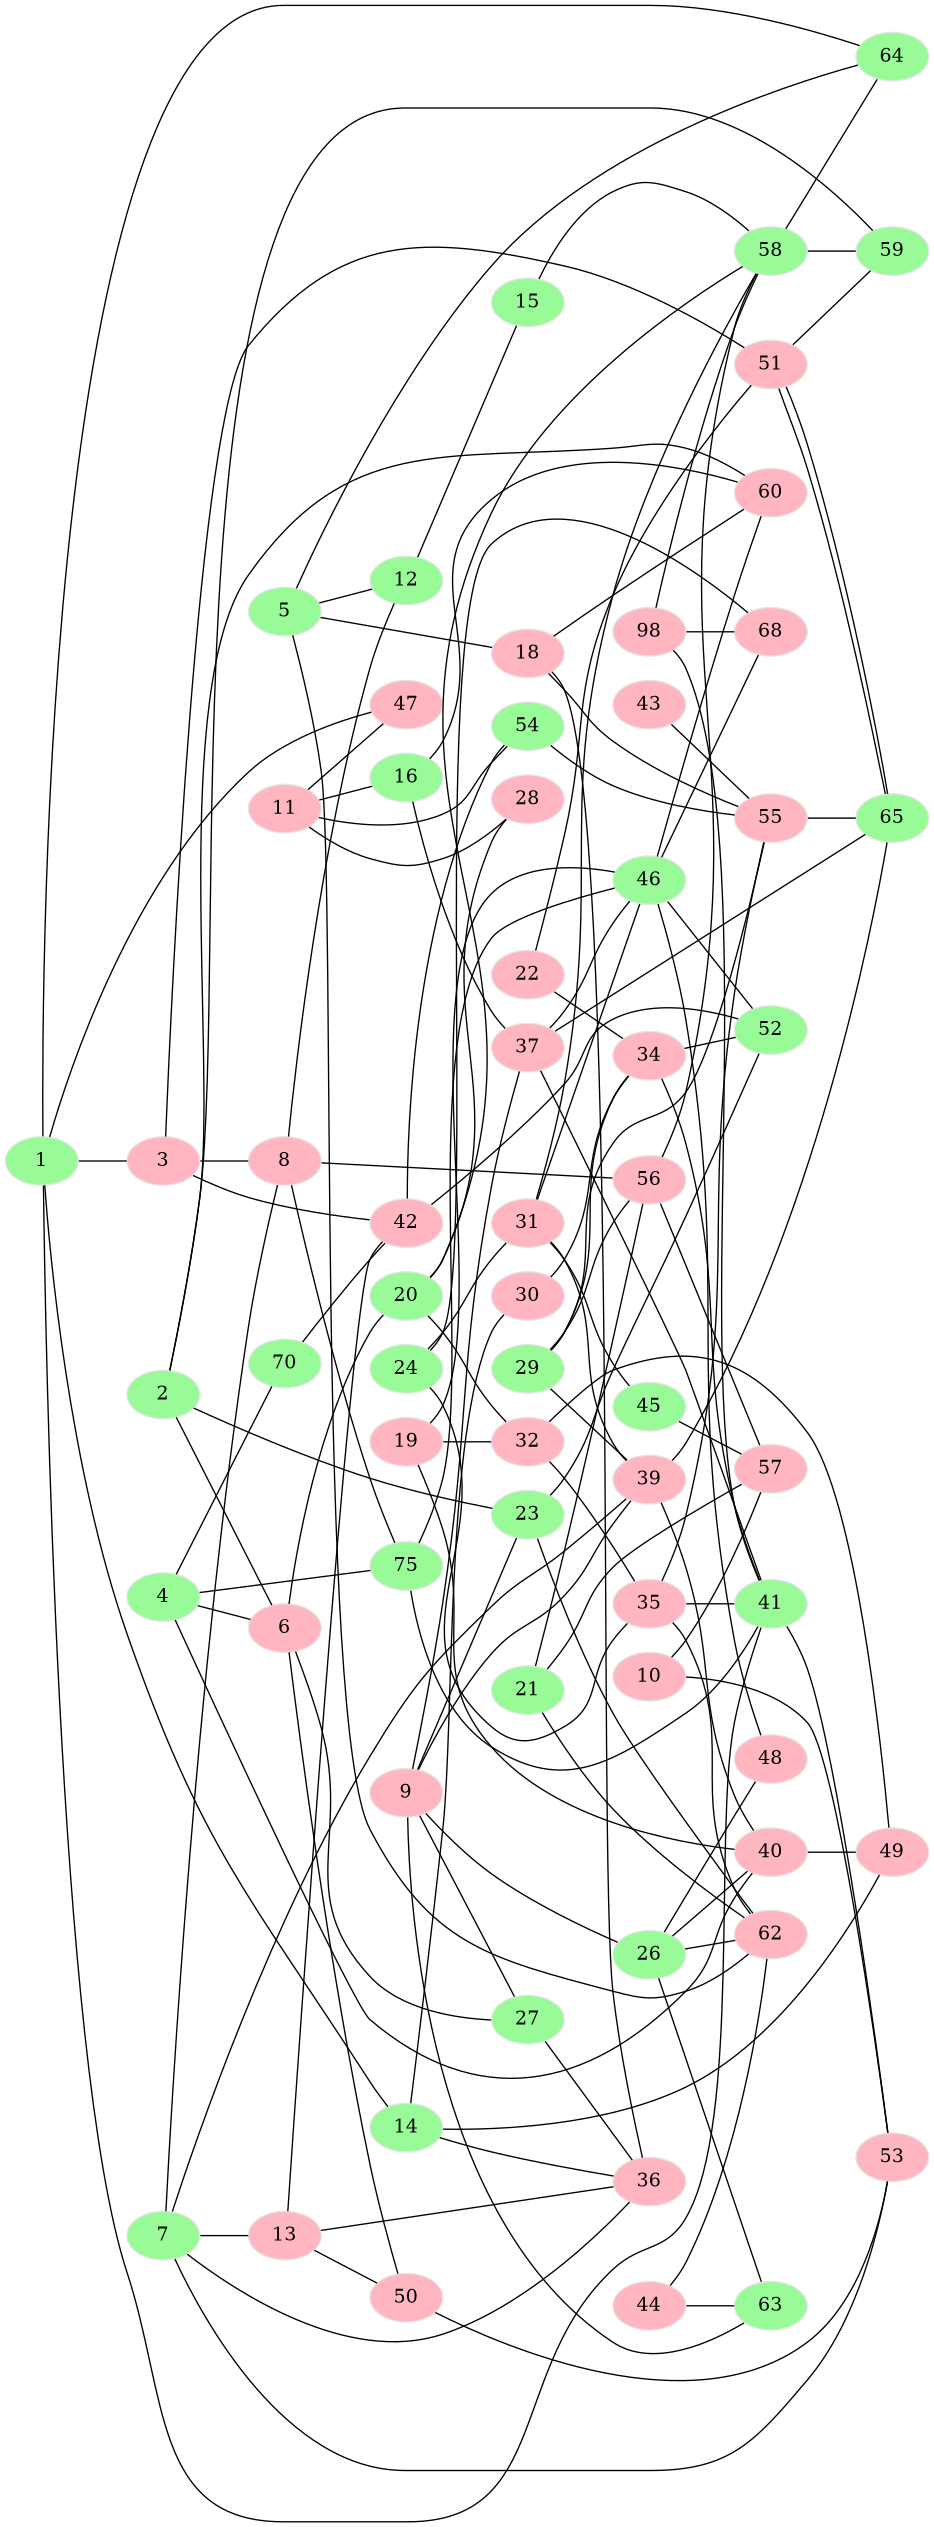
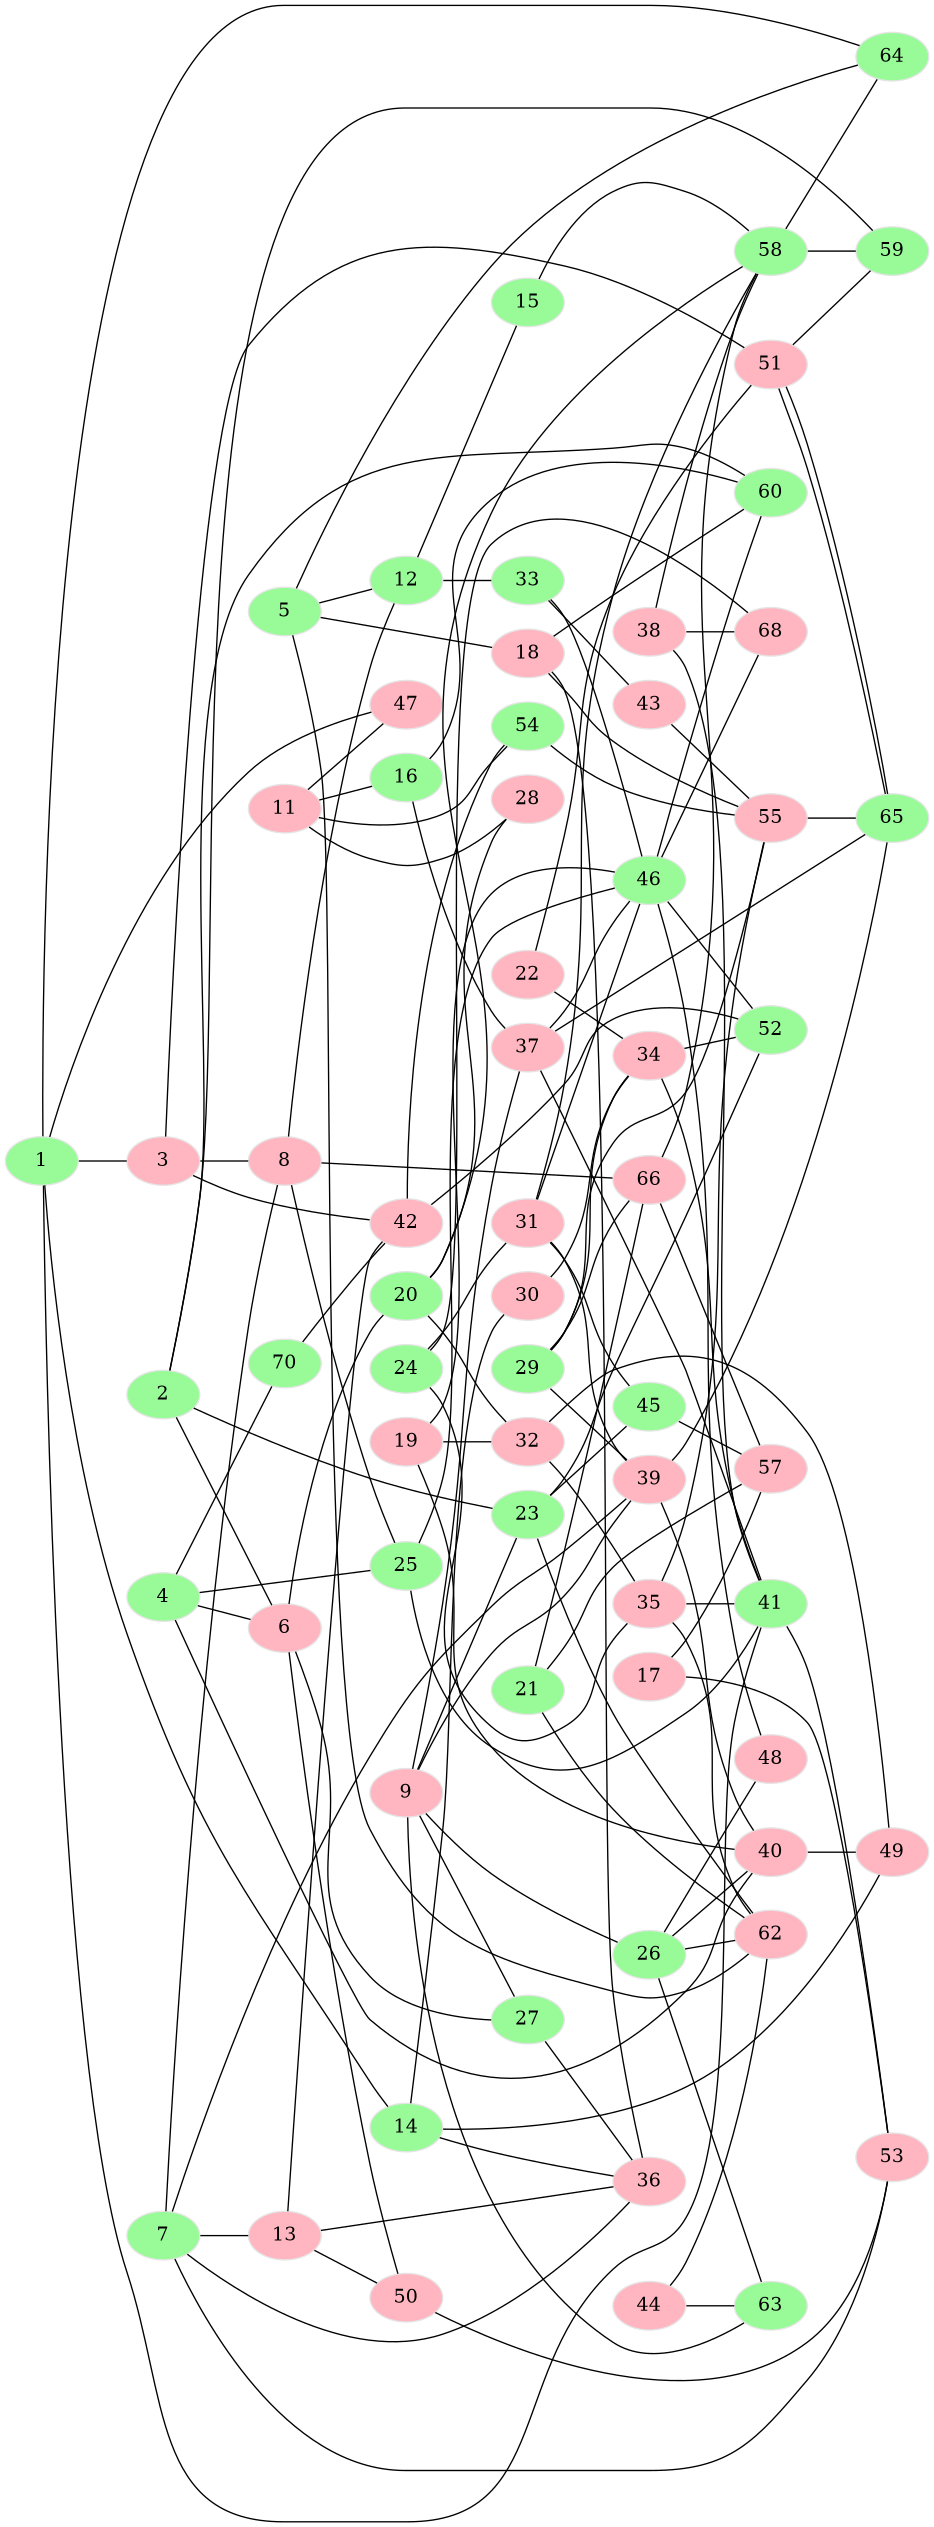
node "60": fillcolor lightpink -> palegreen
node "33": added
node "98": label "98" -> "38"
node "56": label "56" -> "66"
edge "45" -- "23": added
node "75": label "75" -> "25"
node "10": label "10" -> "17"
